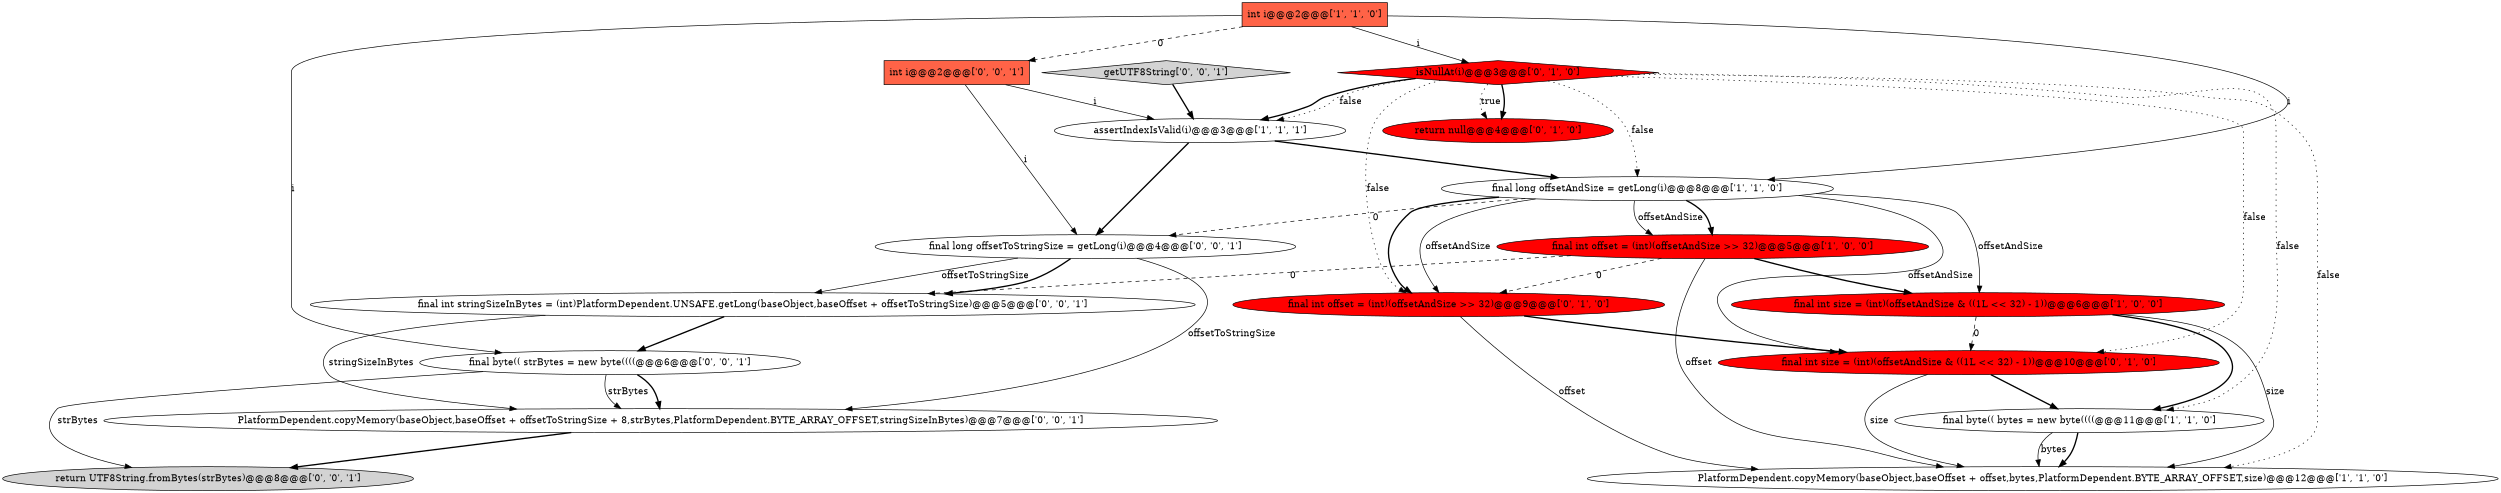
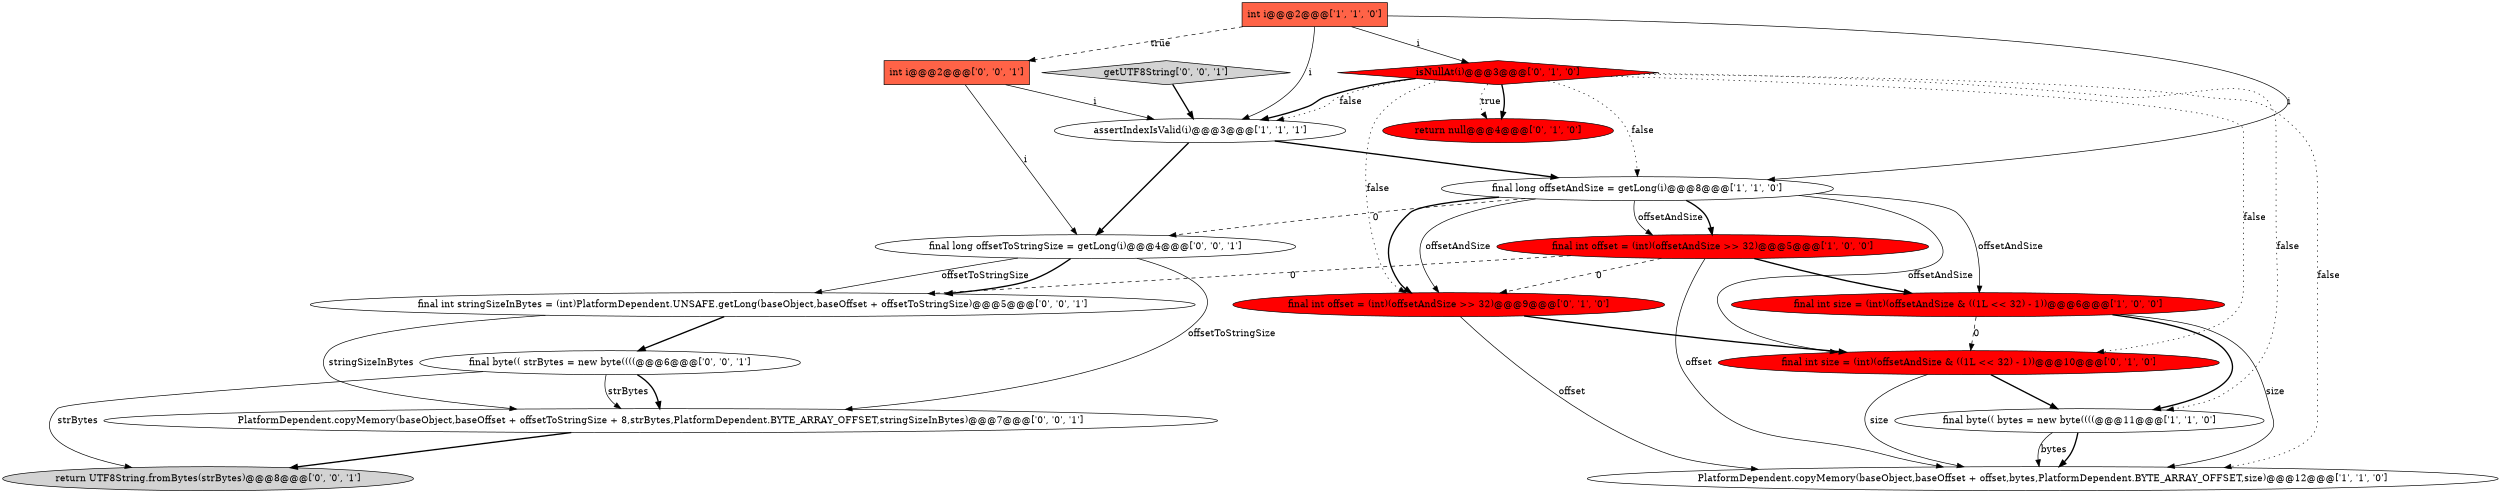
edge "int i@@@2@@@['1', '1', '0']" -> "final byte(( strBytes = new byte((((@@@6@@@['0', '0', '1']": now "int i@@@2@@@['1', '1', '0']" -> "assertIndexIsValid(i)@@@3@@@['1', '1', '1']"
edge "int i@@@2@@@['1', '1', '0']" -> "int i@@@2@@@['0', '0', '1']": label "0" -> "true"
